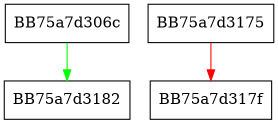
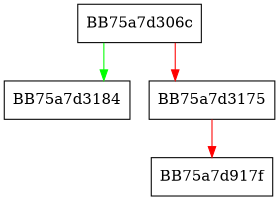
edge "BB75a7d306c" -> "BB75a7d3175": added
node "BB75a7d3182": label "BB75a7d3182" -> "BB75a7d3184"
node "BB75a7d317f": label "BB75a7d317f" -> "BB75a7d917f"
